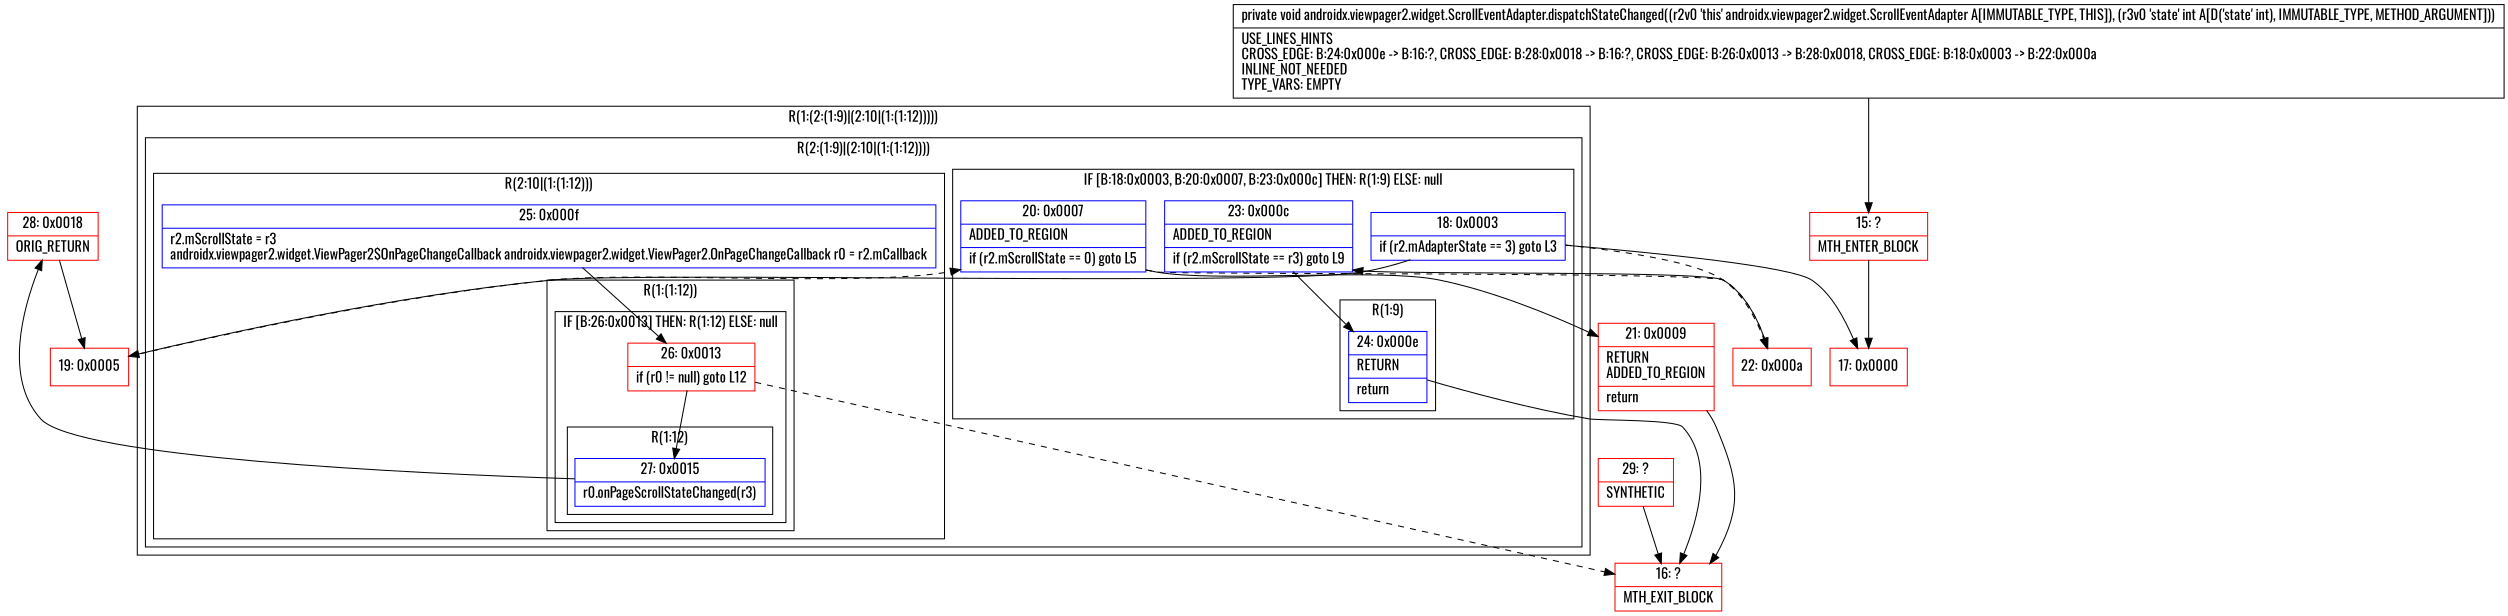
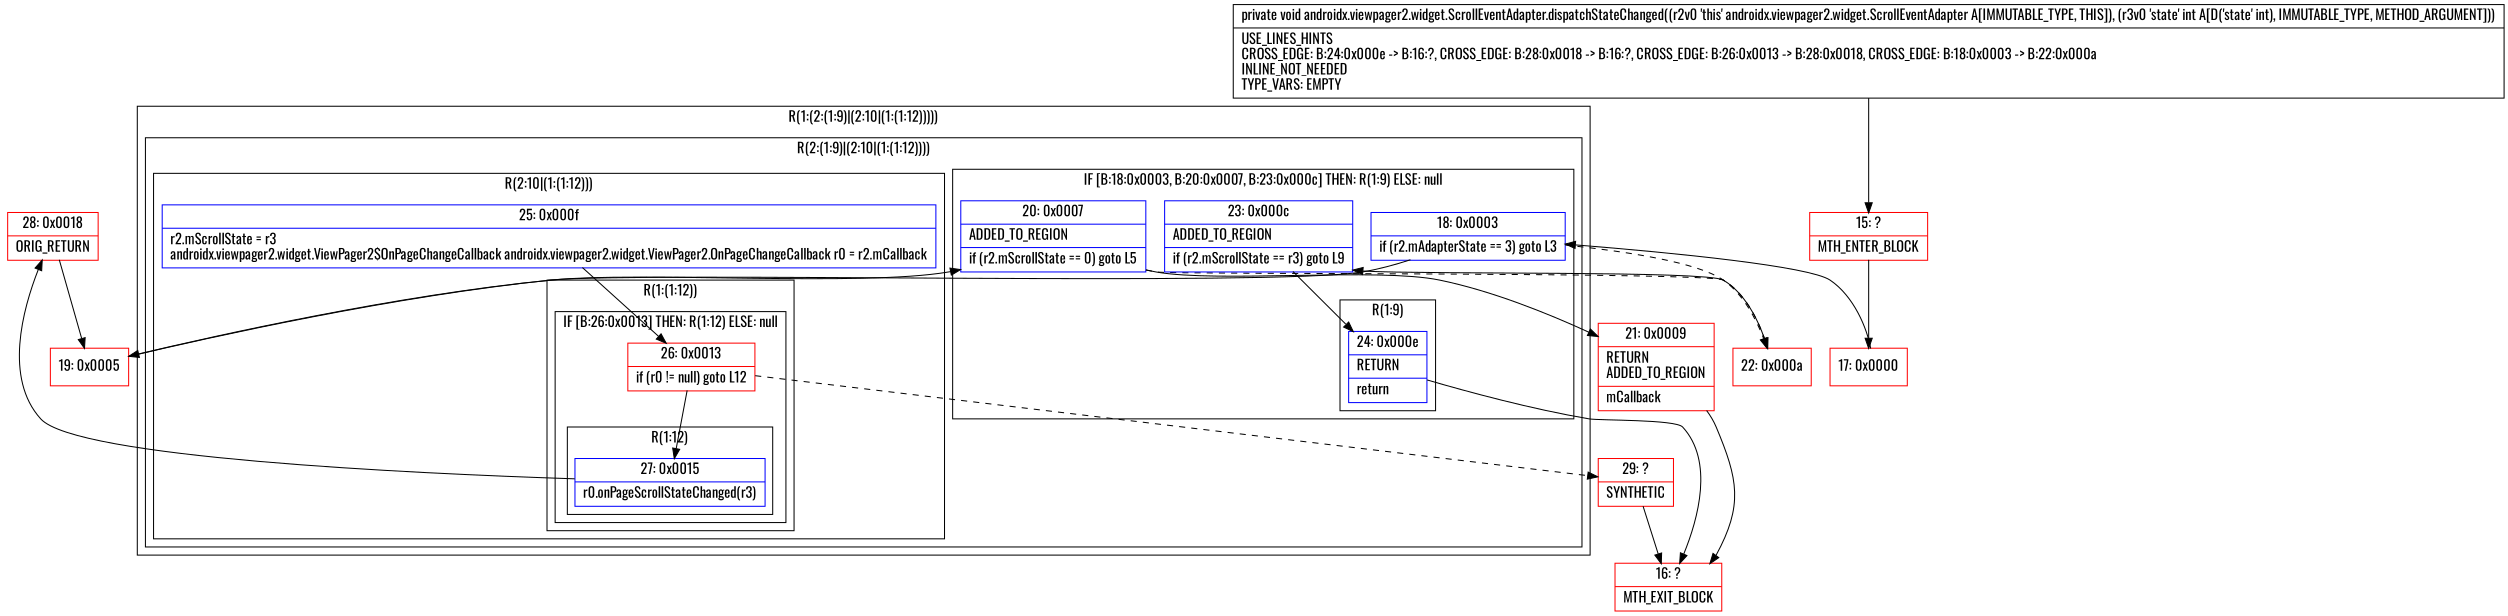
edge "18: 0x0003" -> "17: 0x0000": reversed
edge "19: 0x0005" -> "20: 0x0007": style dashed -> solid
node "21: 0x0009": text "return" -> "mCallback"
edge "26: 0x0013" -> "16: ?": now "26: 0x0013" -> "29: ?"
